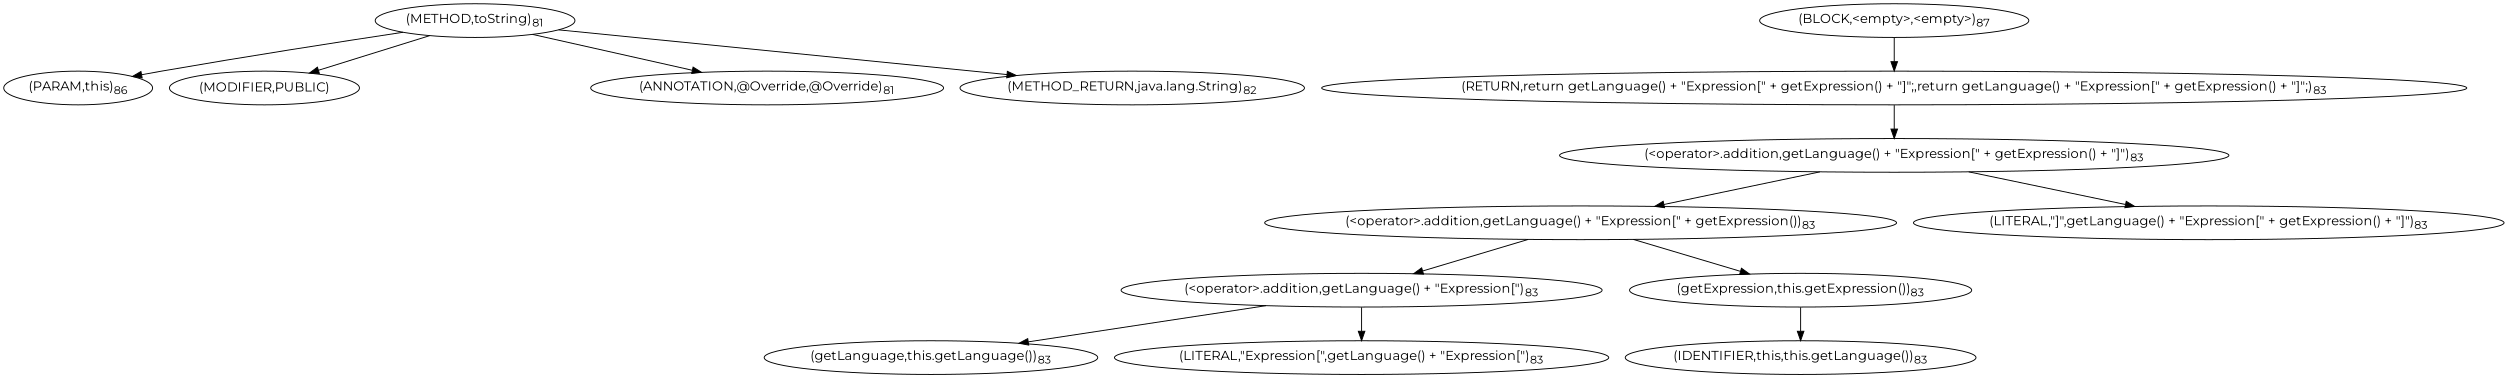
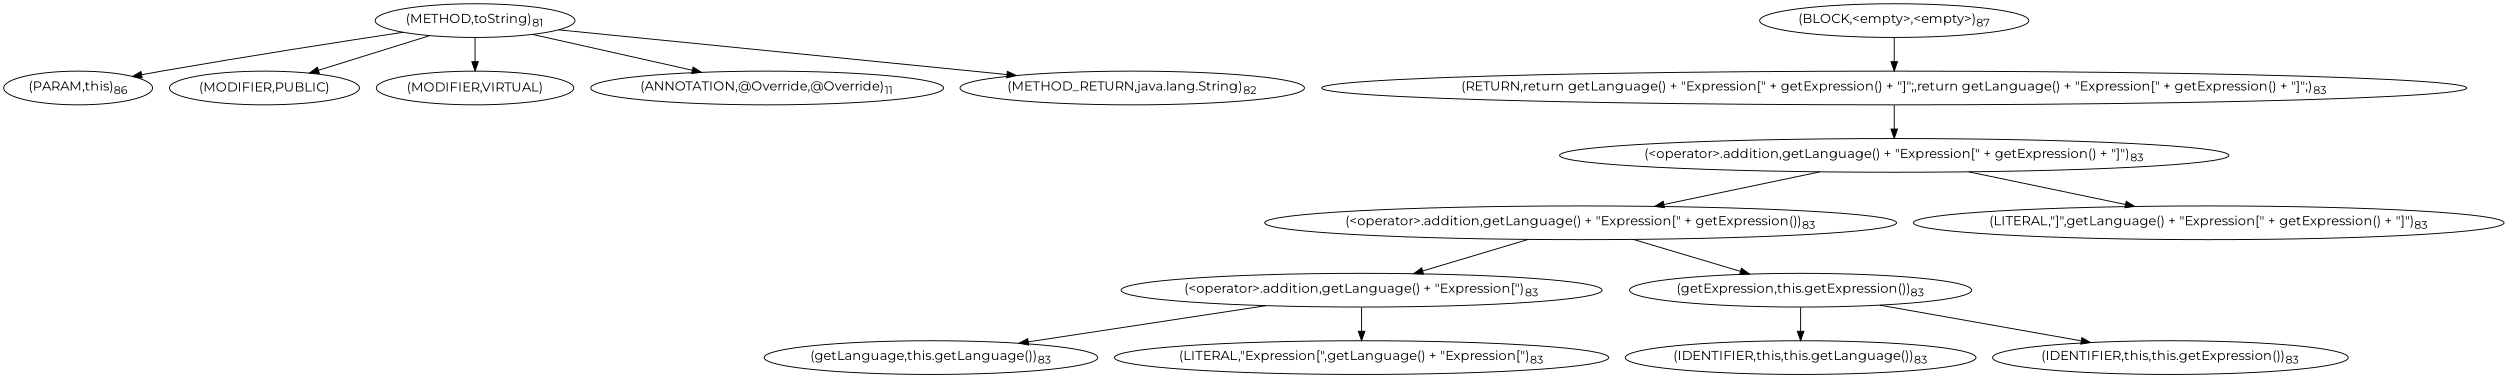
node "(ANNOTATION,@Override,@Override)": text "81" -> "11"
node "(MODIFIER,VIRTUAL)": added
node "(IDENTIFIER,this,this.getExpression())": added
